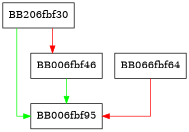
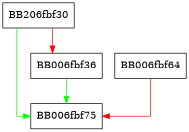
node "BB006fbf46": label "BB006fbf46" -> "BB006fbf36"
node "BB066fbf64": label "BB066fbf64" -> "BB006fbf64"
node "BB006fbf95": label "BB006fbf95" -> "BB006fbf75"
